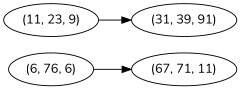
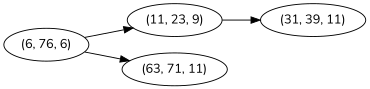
node "(31, 39, 91)": label "(31, 39, 91)" -> "(31, 39, 11)"
edge "(6, 76, 6)" -> "(11, 23, 9)": added
node "(67, 71, 11)": label "(67, 71, 11)" -> "(63, 71, 11)"
